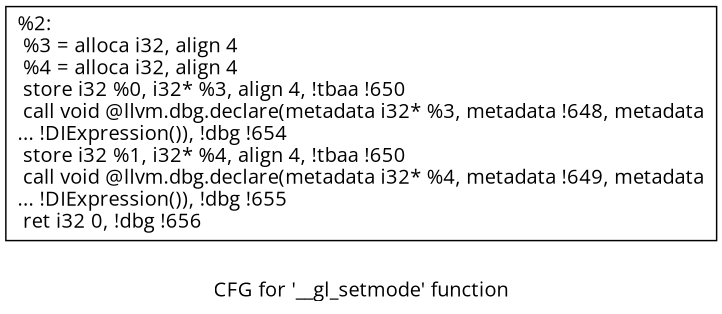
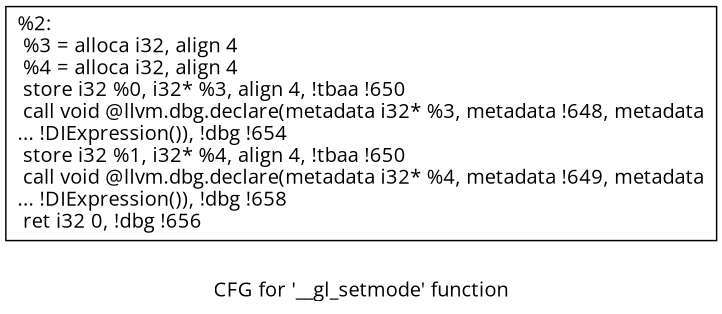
node "%2:": text "... !DIExpression()), !dbg !655" -> "... !DIExpression()), !dbg !658"
